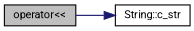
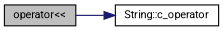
node "String::c_str": label "String::c_str" -> "String::c_operator"
